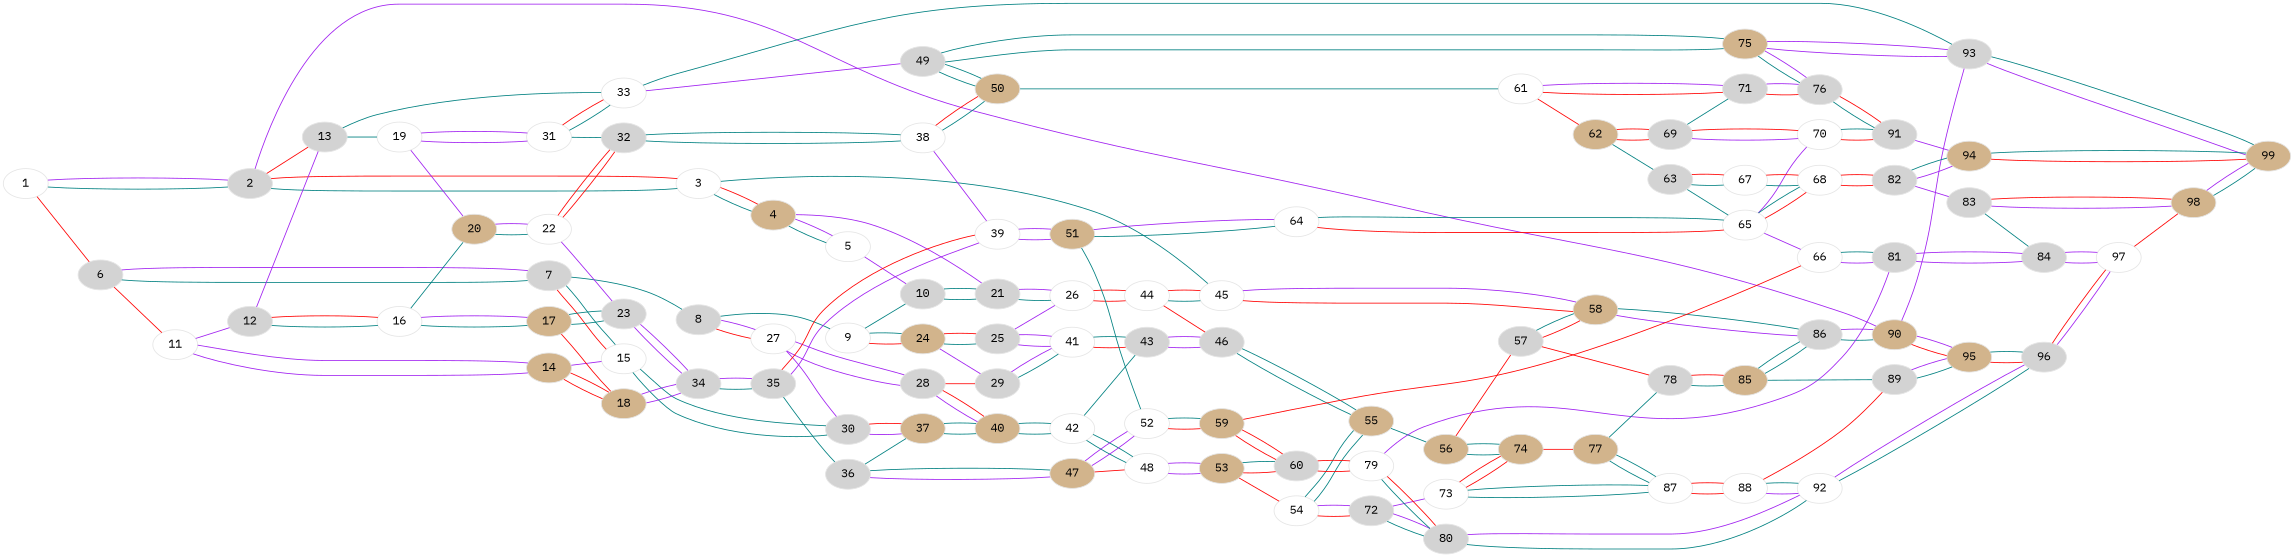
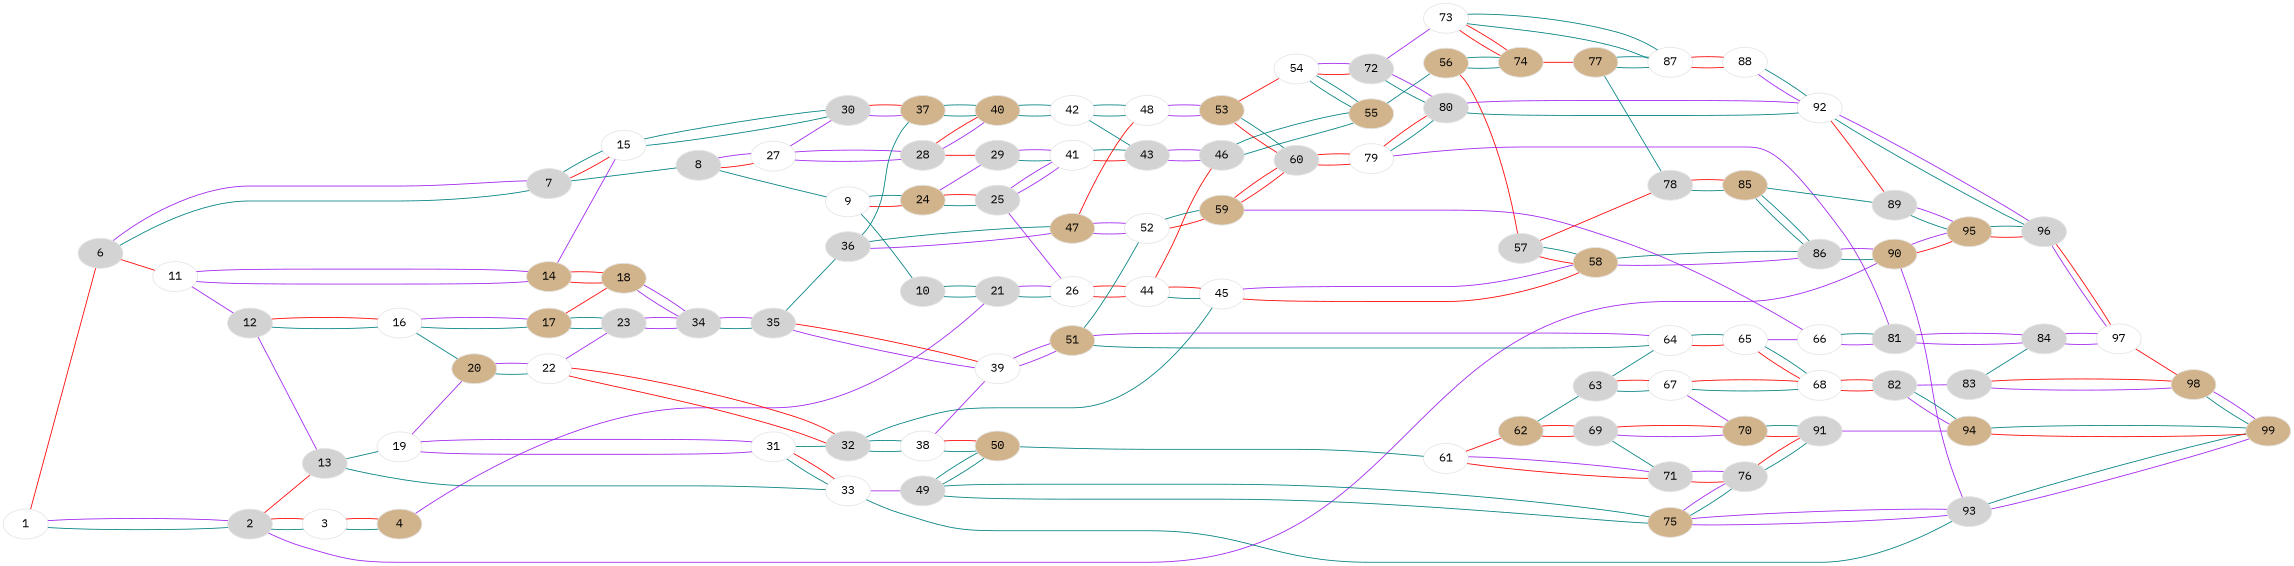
node "70": fillcolor white -> tan
edge "70" -- "65": now "70" -- "67"
edge "3" -- "45": now "32" -- "45"
edge "63" -- "65": now "63" -- "64"
node "5": removed
edge "66" -- "59": color red -> purple
edge "89" -- "88": now "89" -- "92"
